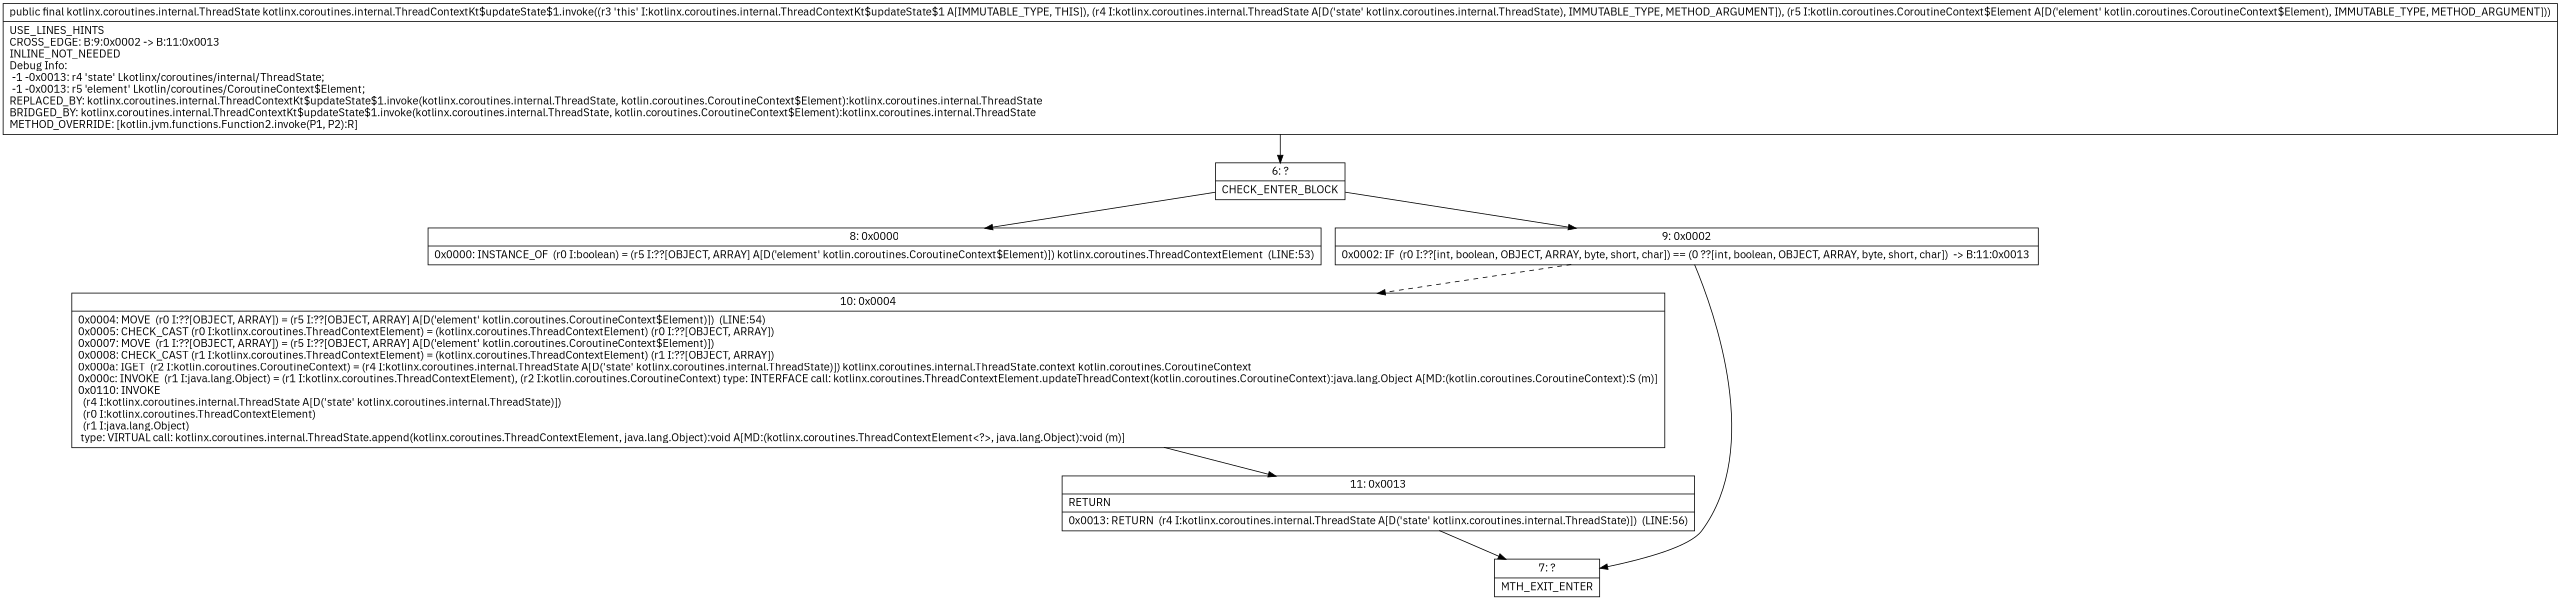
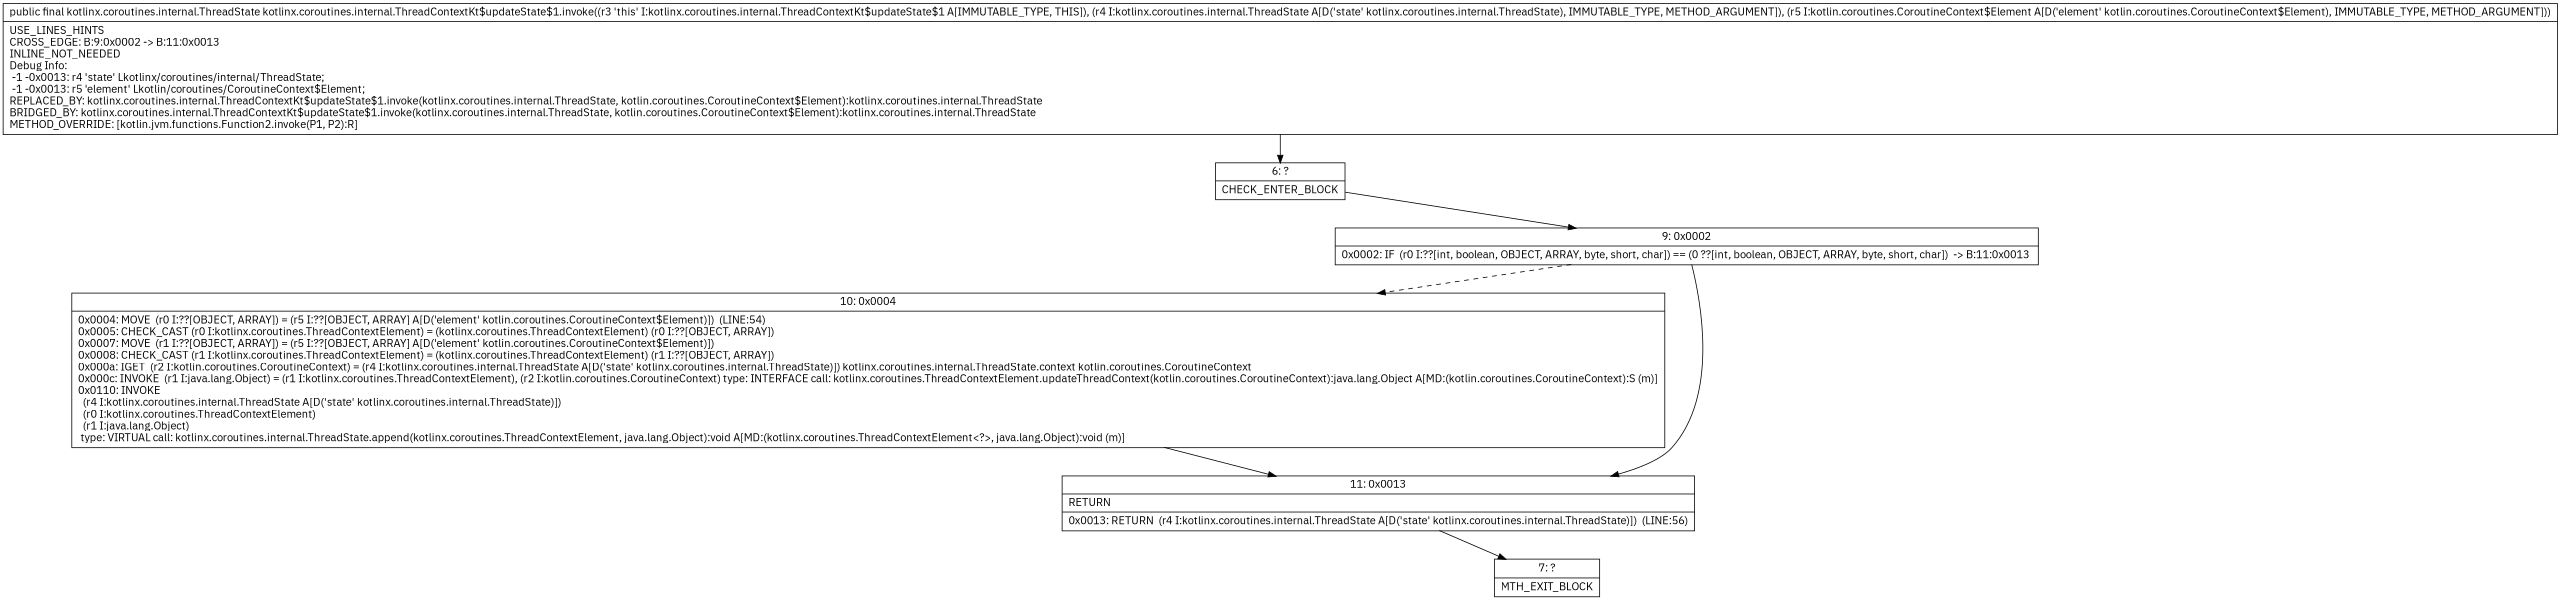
node "8: 0x0000": removed
edge "9: 0x0002" -> "7: ?": now "9: 0x0002" -> "11: 0x0013"
node "7: ?": text "MTH_EXIT_ENTER" -> "MTH_EXIT_BLOCK"
